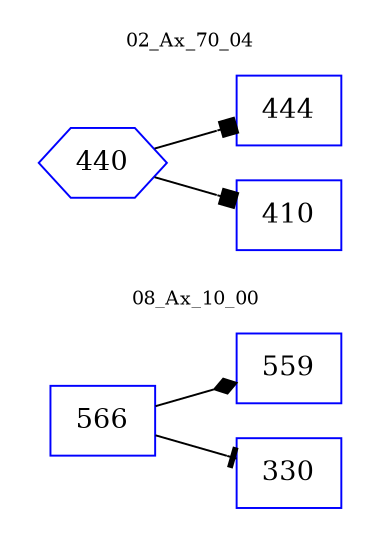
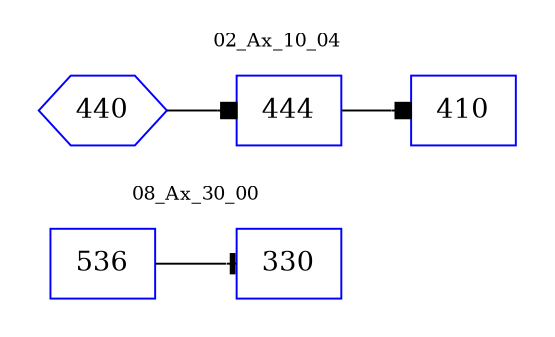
cluster "02_Ax_70_04": label "02_Ax_70_04" -> "02_Ax_10_04"
edge "440" -> "410": now "444" -> "410"
cluster "08_Ax_10_00": label "08_Ax_10_00" -> "08_Ax_30_00"
node "559": removed
node "566": label "566" -> "536"
